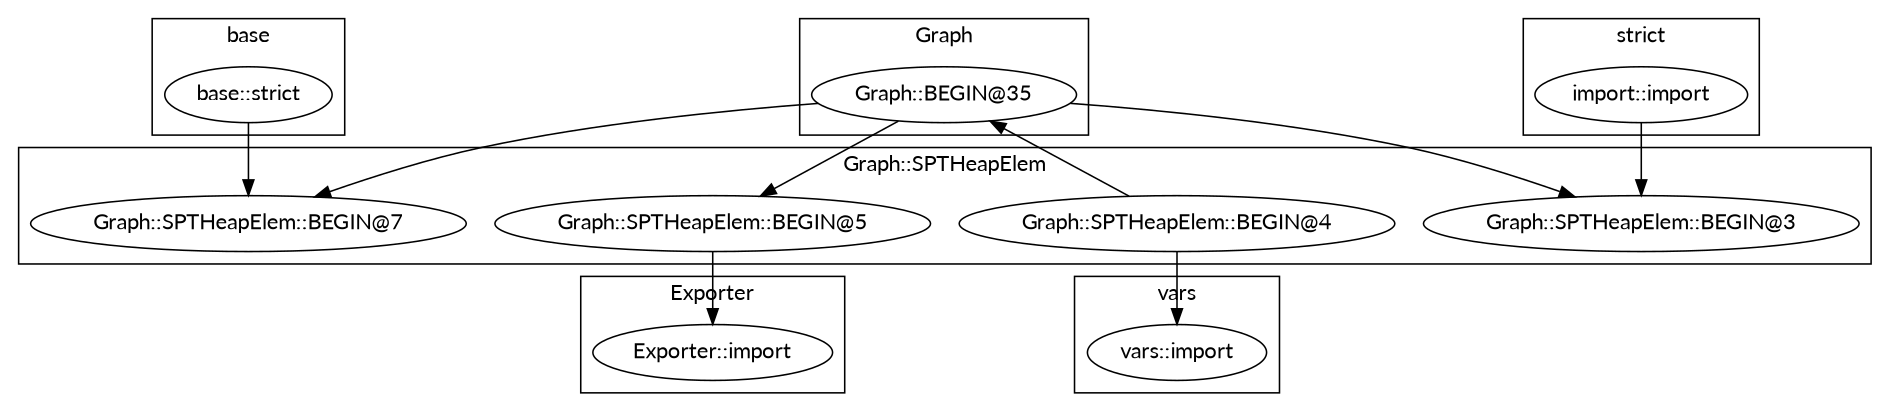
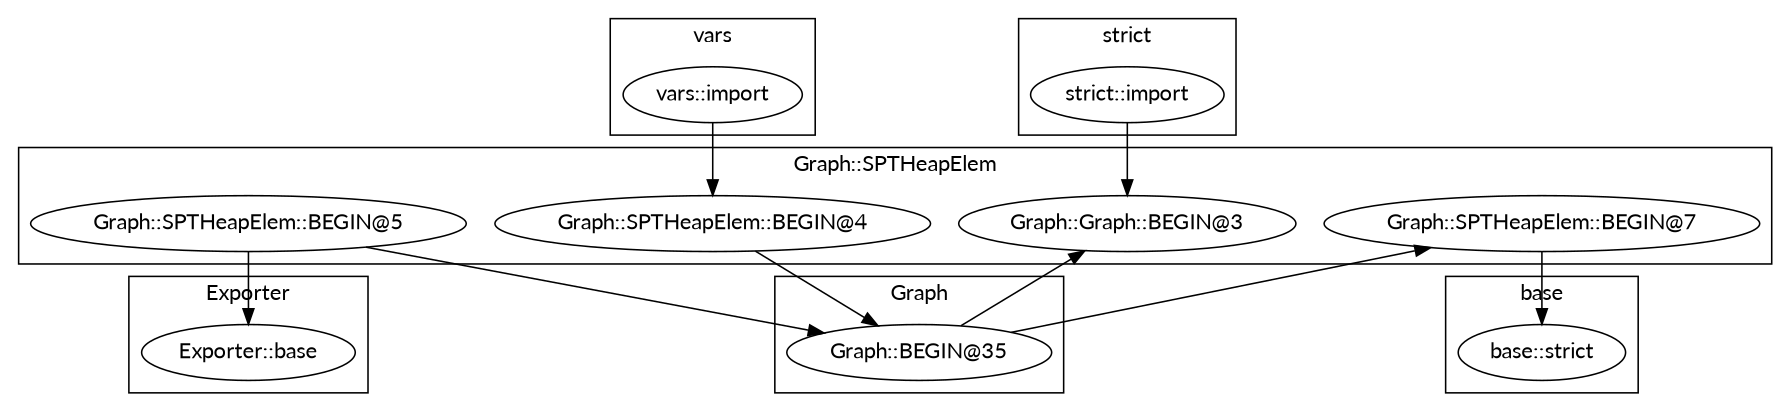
node "import::import": label "import::import" -> "strict::import"
edge "base::strict" -> "Graph::SPTHeapElem::BEGIN@7": reversed
edge "Graph::BEGIN@35" -> "Graph::SPTHeapElem::BEGIN@5": reversed
node "Graph::SPTHeapElem::BEGIN@3": label "Graph::SPTHeapElem::BEGIN@3" -> "Graph::Graph::BEGIN@3"
edge "Graph::SPTHeapElem::BEGIN@4" -> "vars::import": reversed
node "Exporter::import": label "Exporter::import" -> "Exporter::base"
